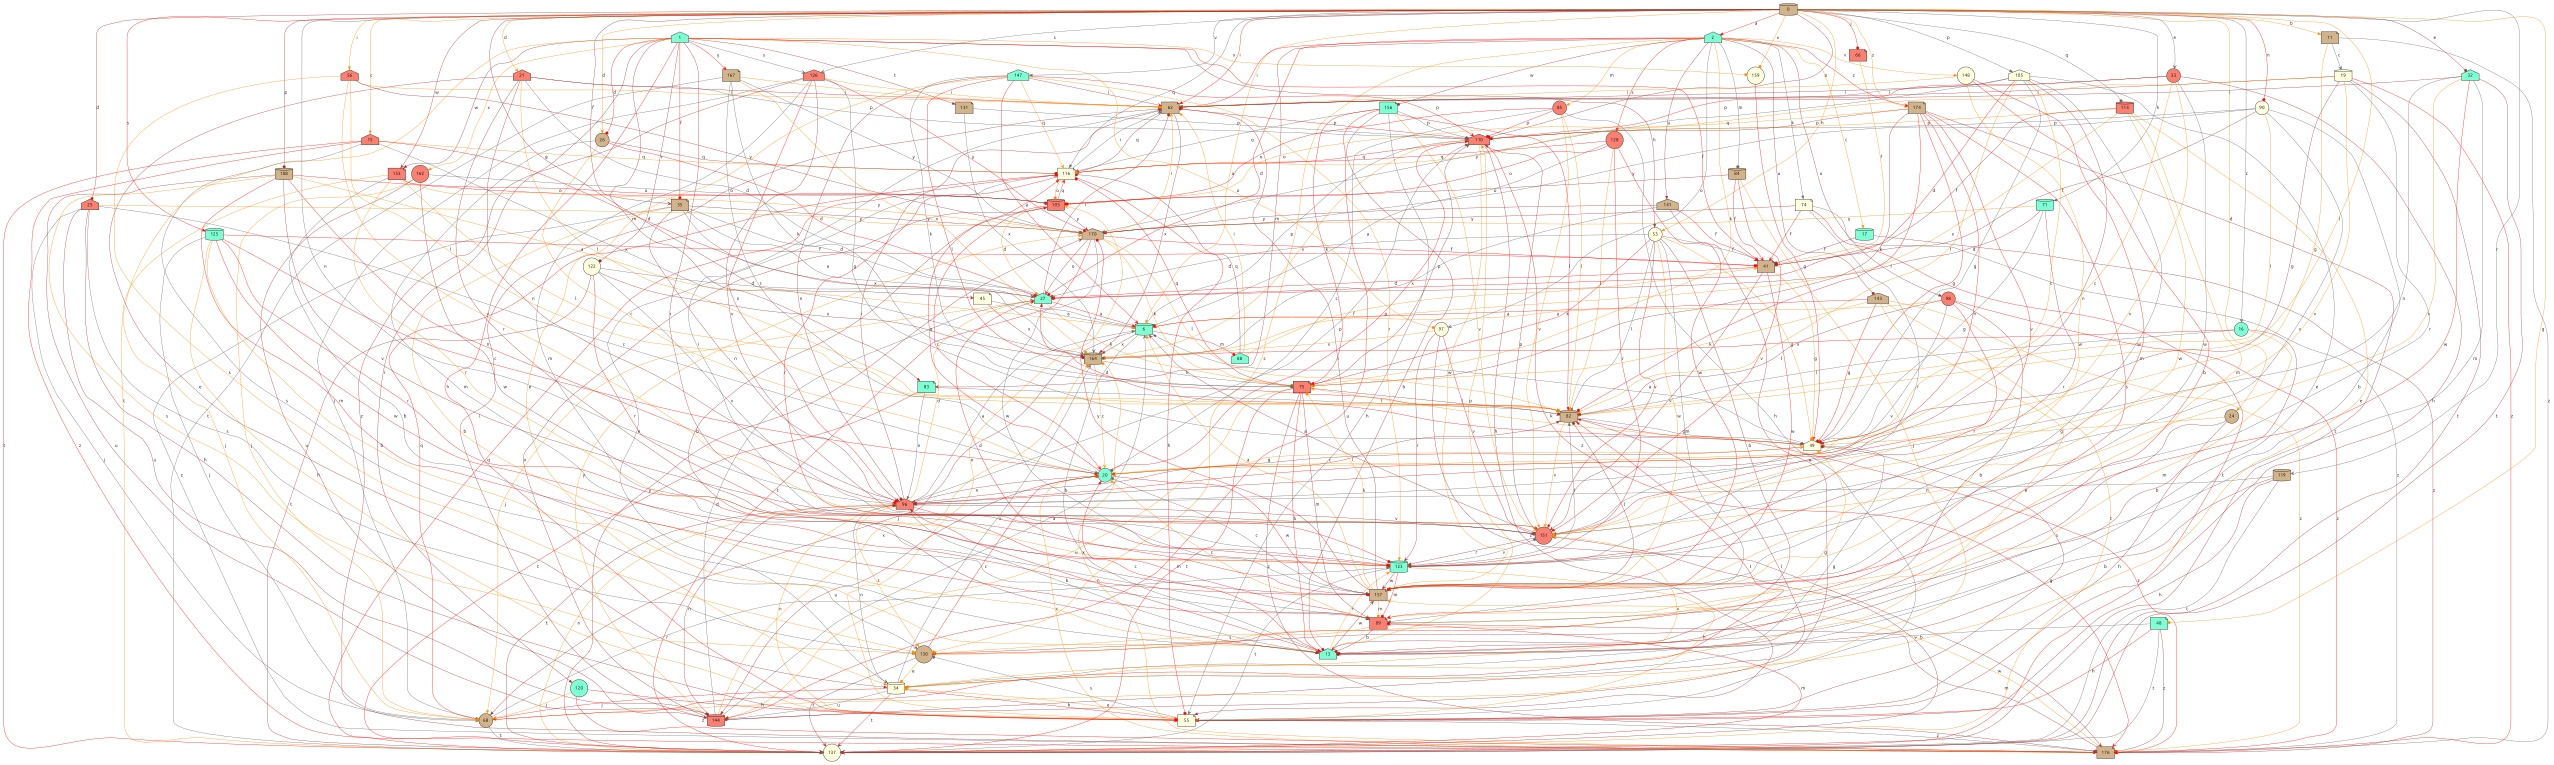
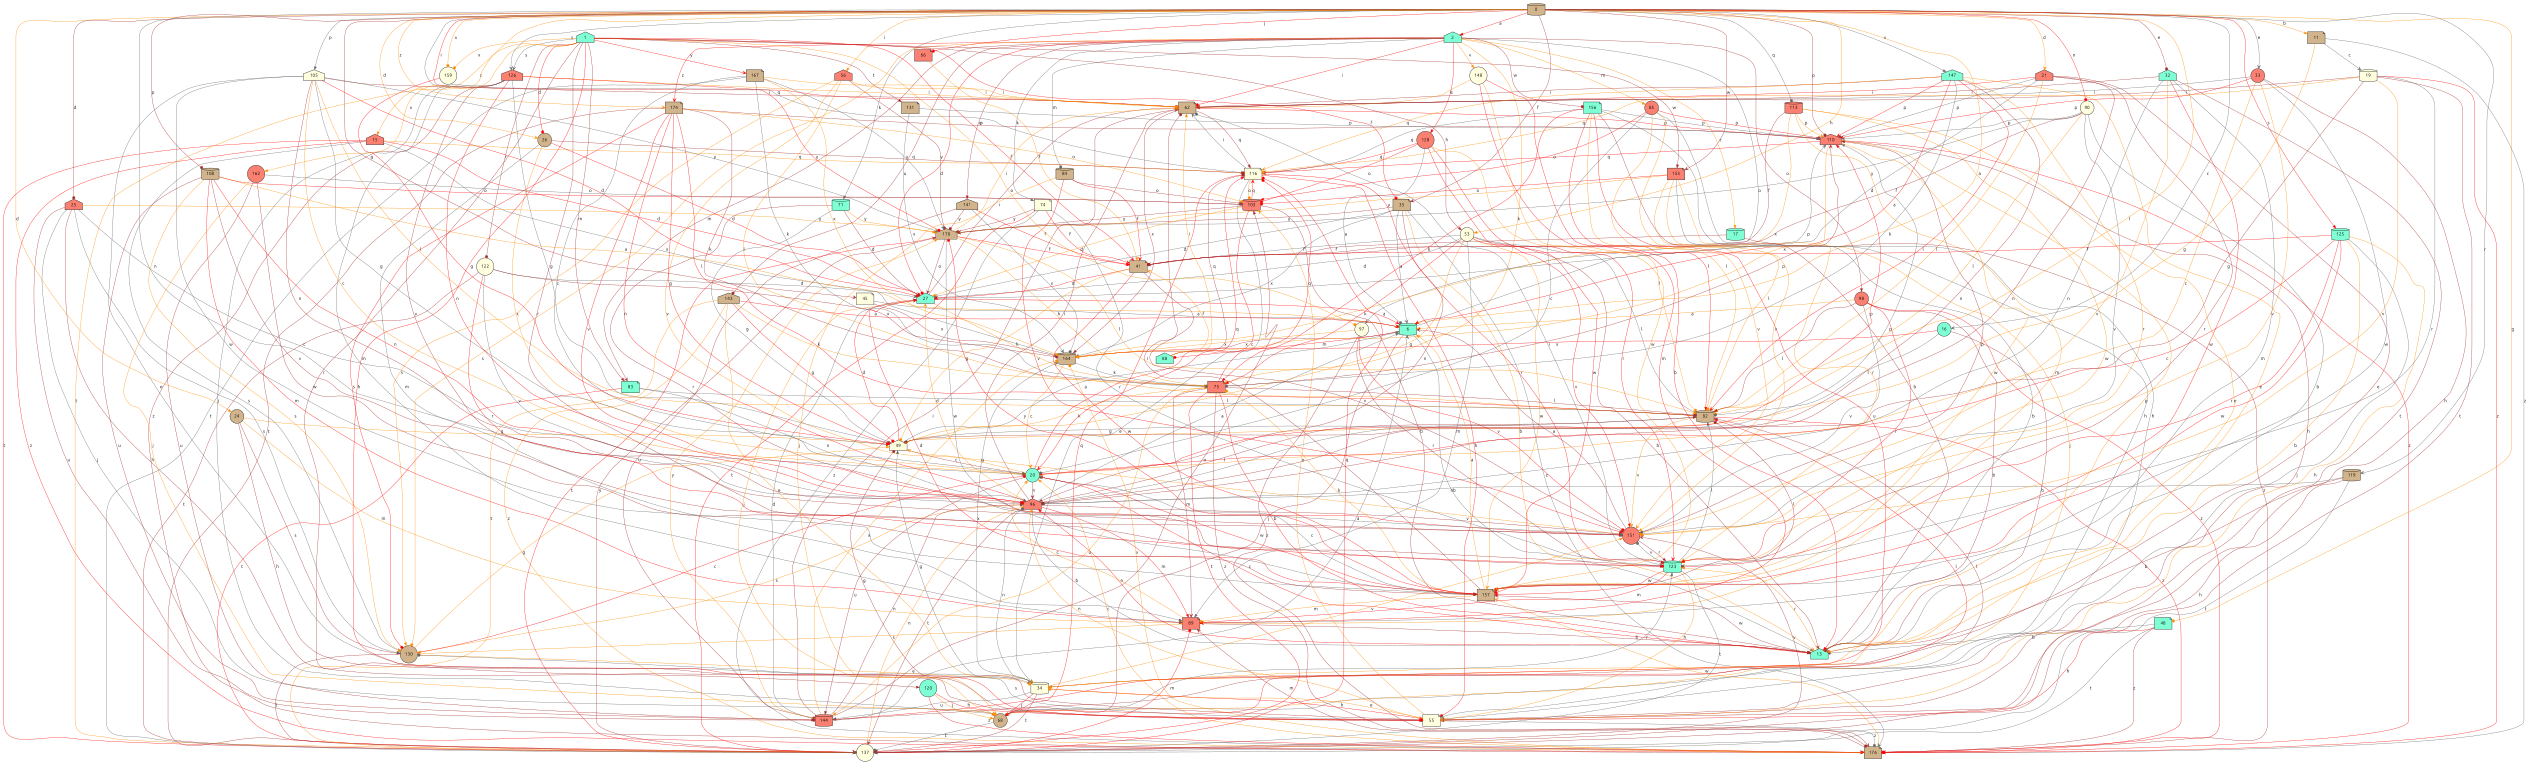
edge "16" -> "89": now "24" -> "89"
